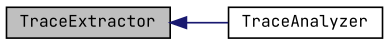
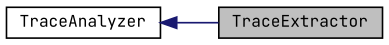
edge "TraceAnalyzer" -> "TraceExtractor": reversed
